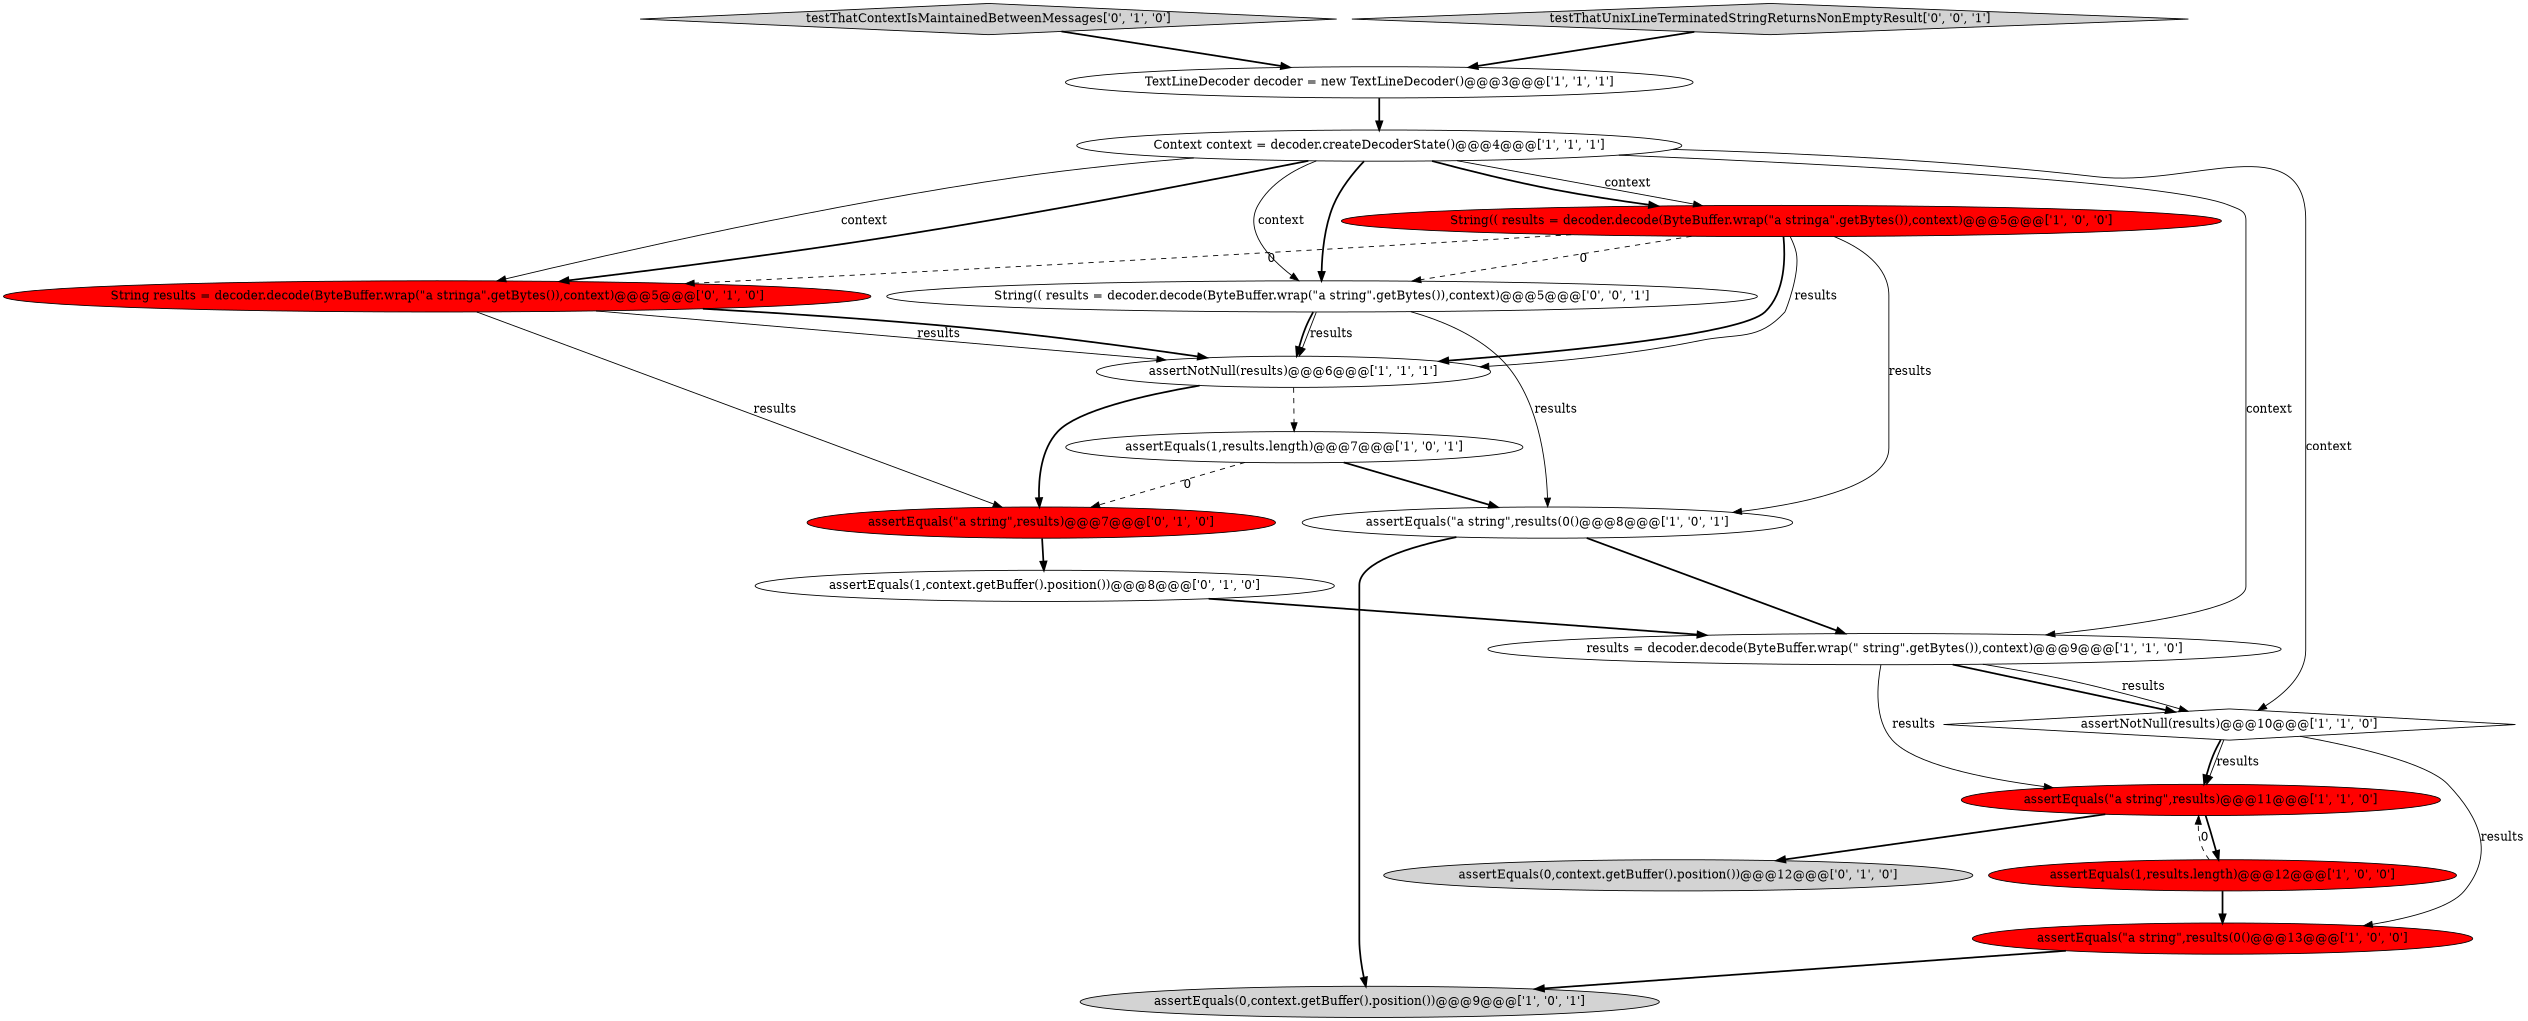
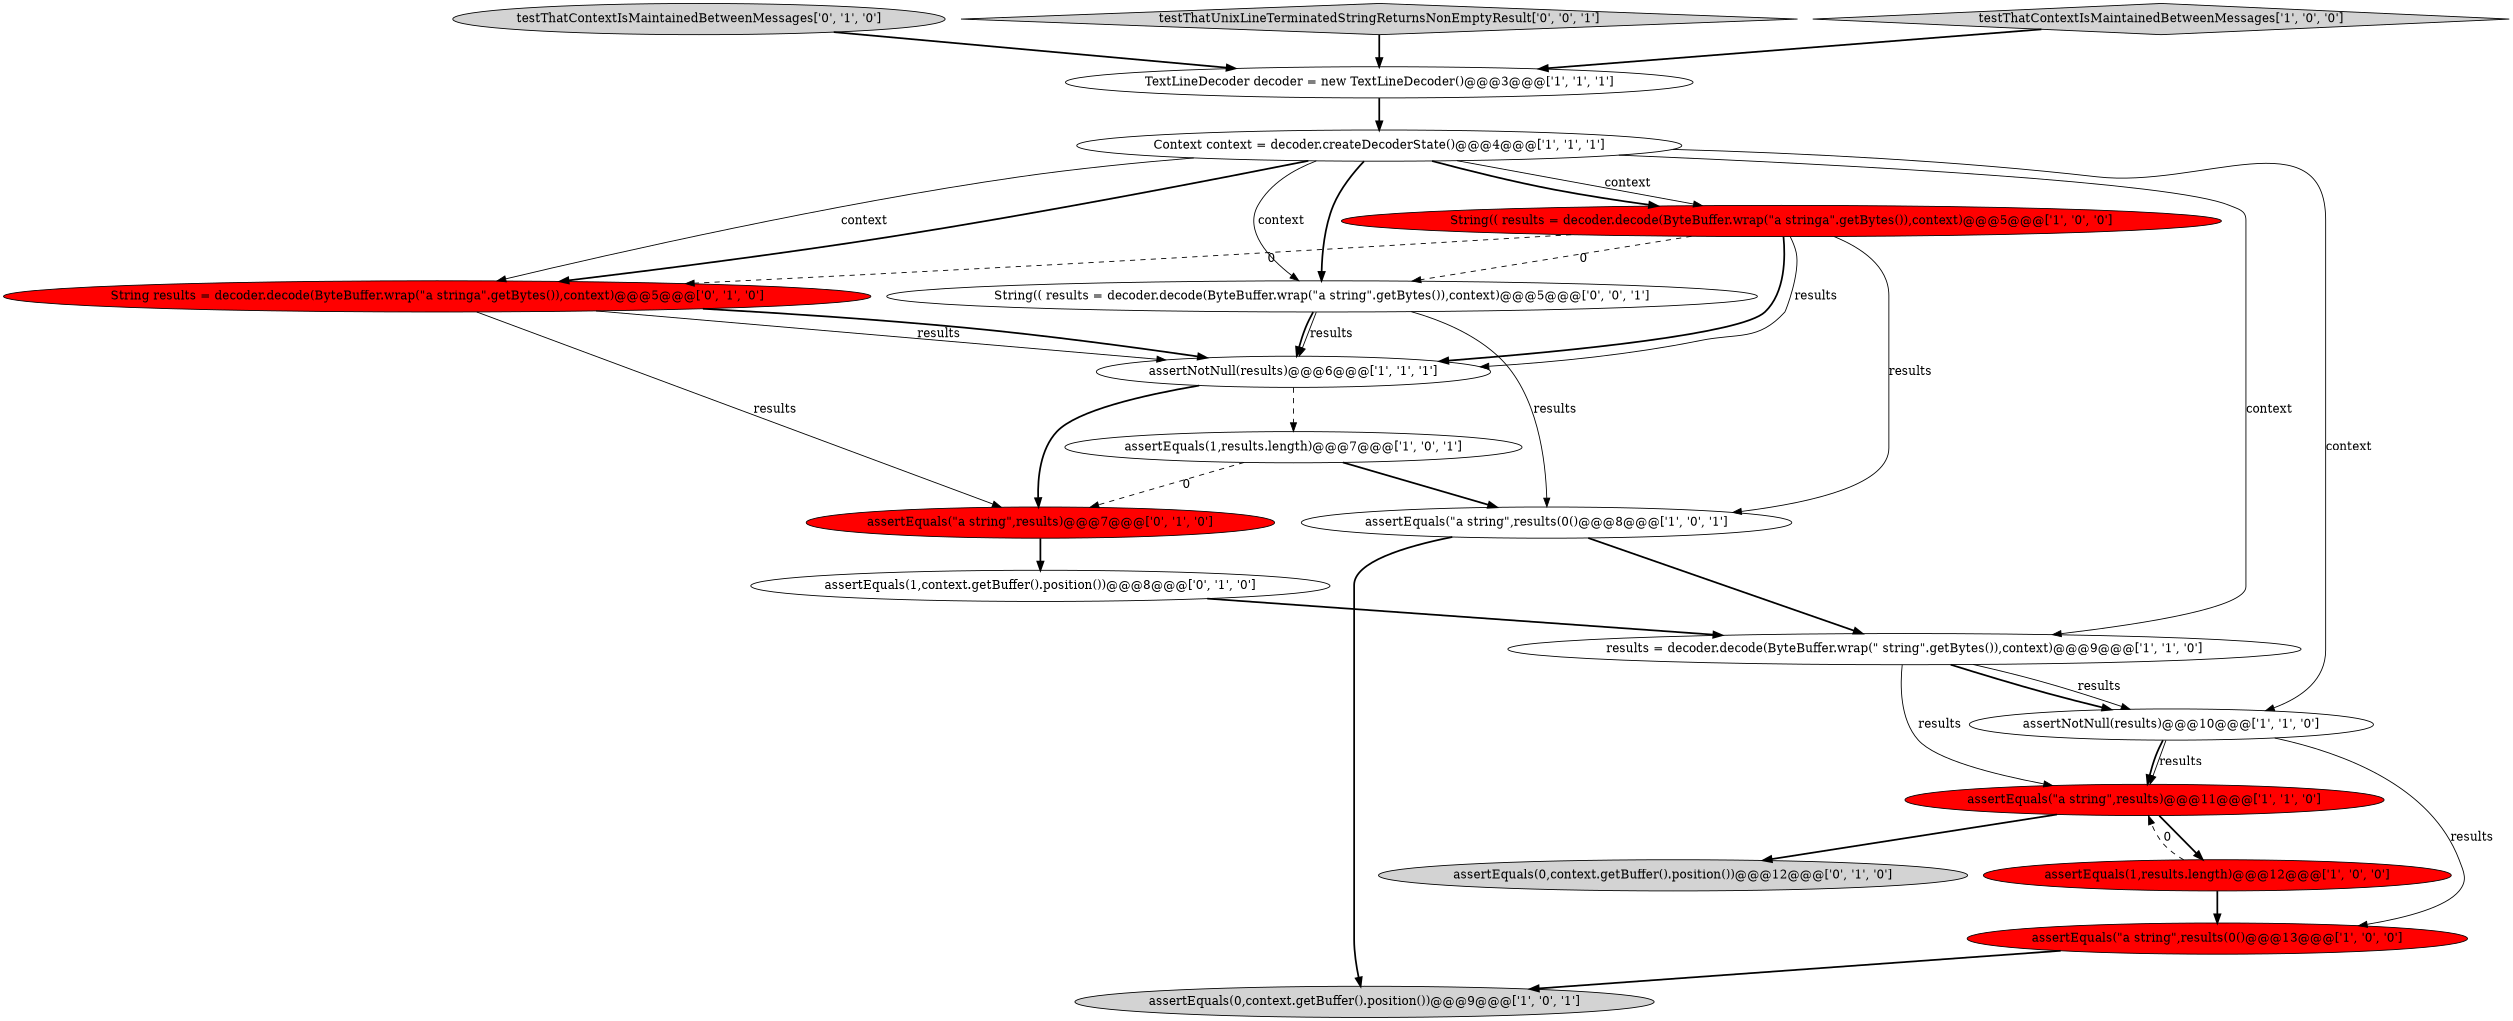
node "testThatContextIsMaintainedBetweenMessages['0', '1', '0']": shape diamond -> ellipse
node "testThatContextIsMaintainedBetweenMessages['1', '0', '0']": added
node "assertNotNull(results)@@@10@@@['1', '1', '0']": shape diamond -> ellipse
